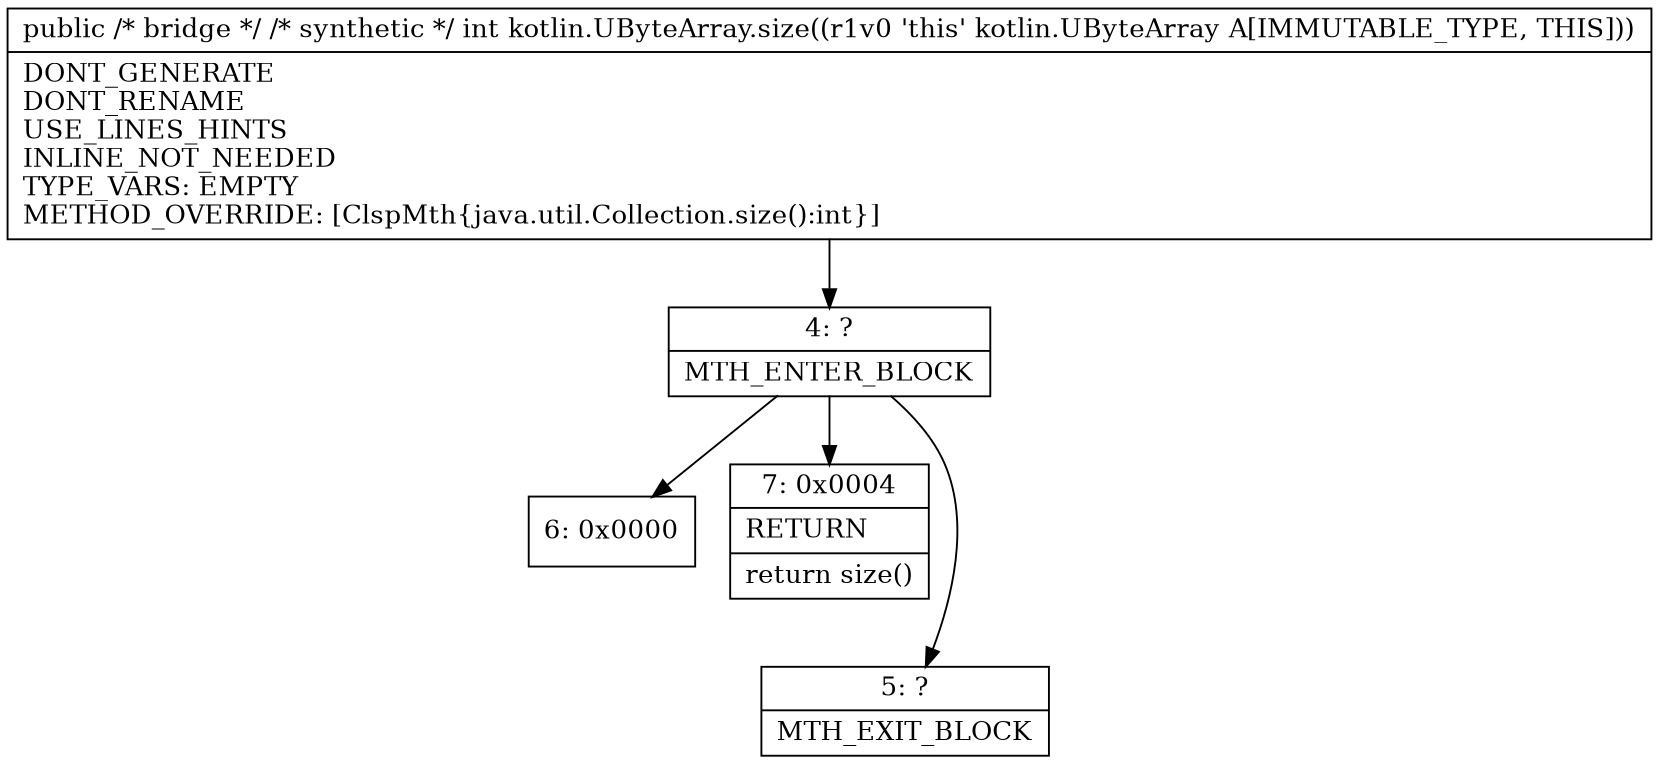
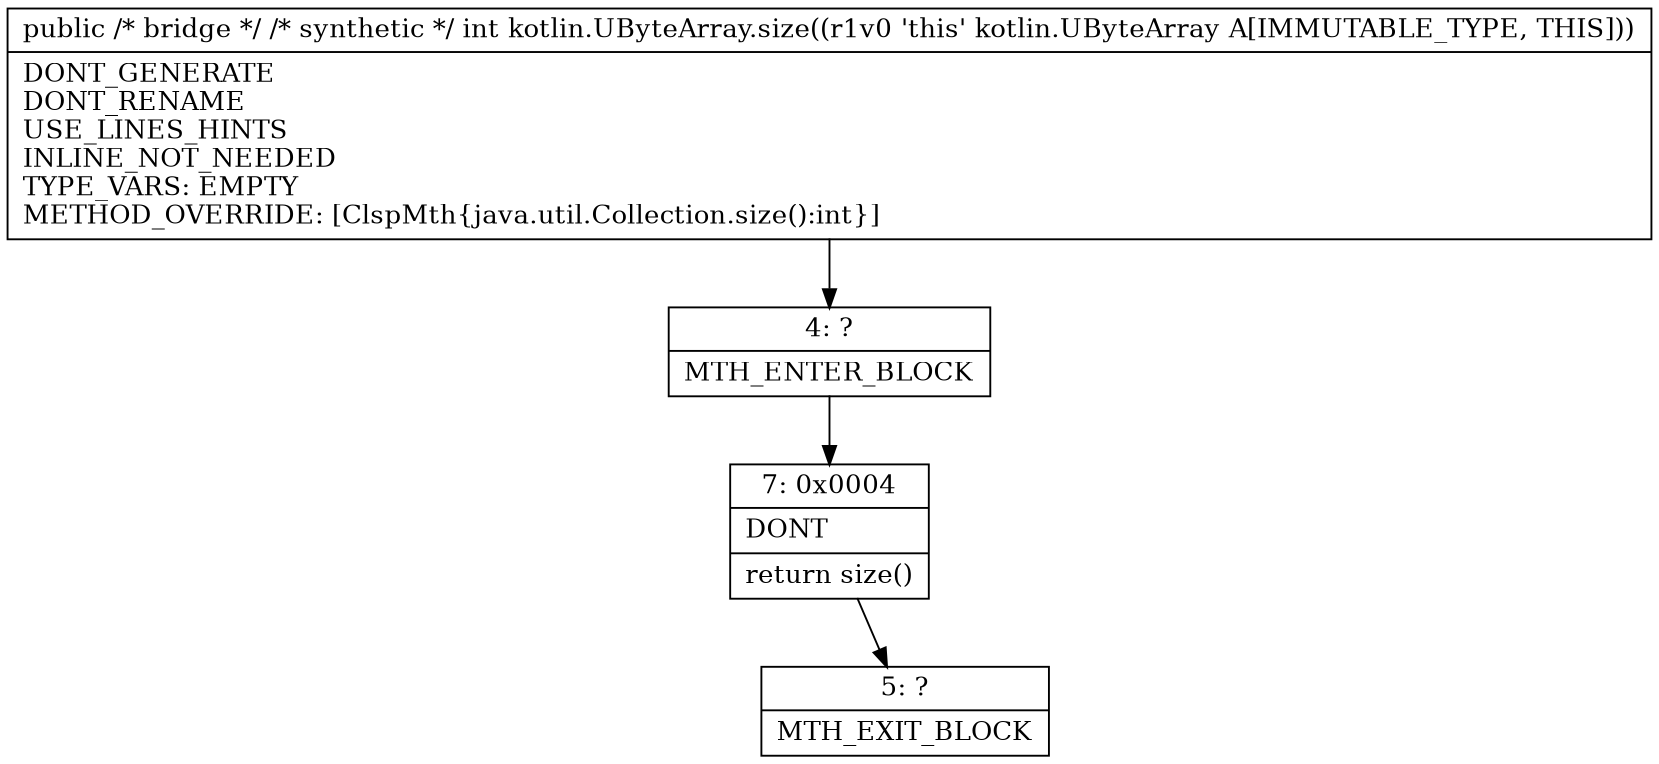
edge "4: ?" -> "5: ?": now "7: 0x0004" -> "5: ?"
node "7: 0x0004": text "RETURN" -> "DONT"
node "6: 0x0000": removed
